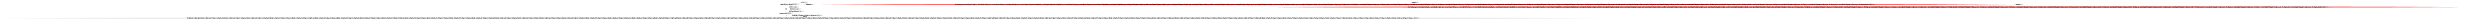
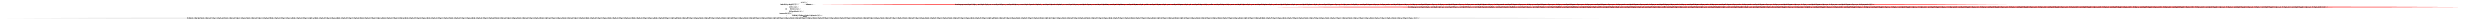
node "testXMLResponse['1', '0', '0']": removed
node "testXMLResponse['0', '1', '0']": removed
